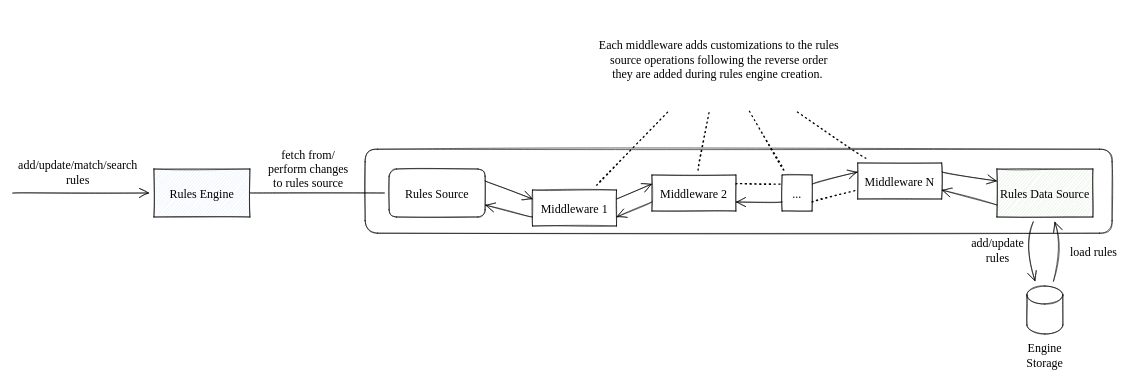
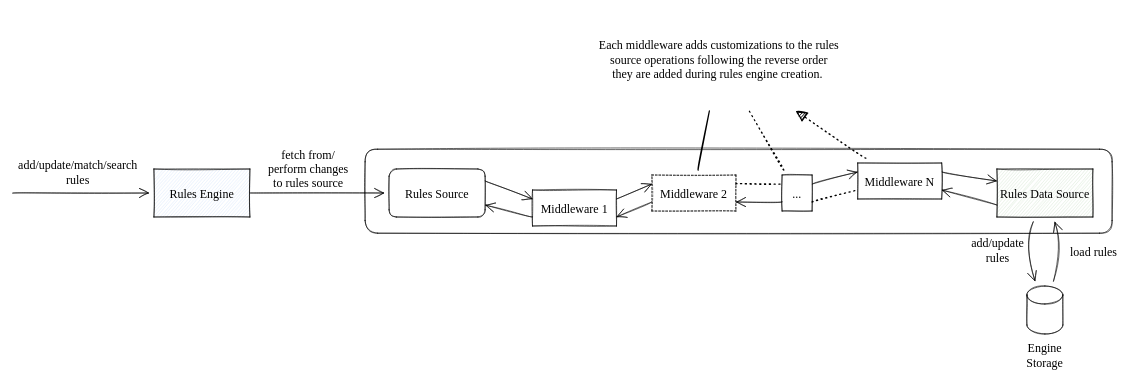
edge "Each middleware adds customizations to the rules source operations following the reverse order they are added during rules engine creation." -- "Middleware N": arrowhead none -> block
edge "Each middleware adds customizations to the rules source operations following the reverse order they are added during rules engine creation." -- "Middleware 2": style dashed -> solid
edge "Each middleware adds customizations to the rules source operations following the reverse order they are added during rules engine creation." -- "Middleware 1": removed
edge "Rules Engine" -- "Rules Source": arrowhead none -> open
node "Middleware 2": style solid -> dashed
